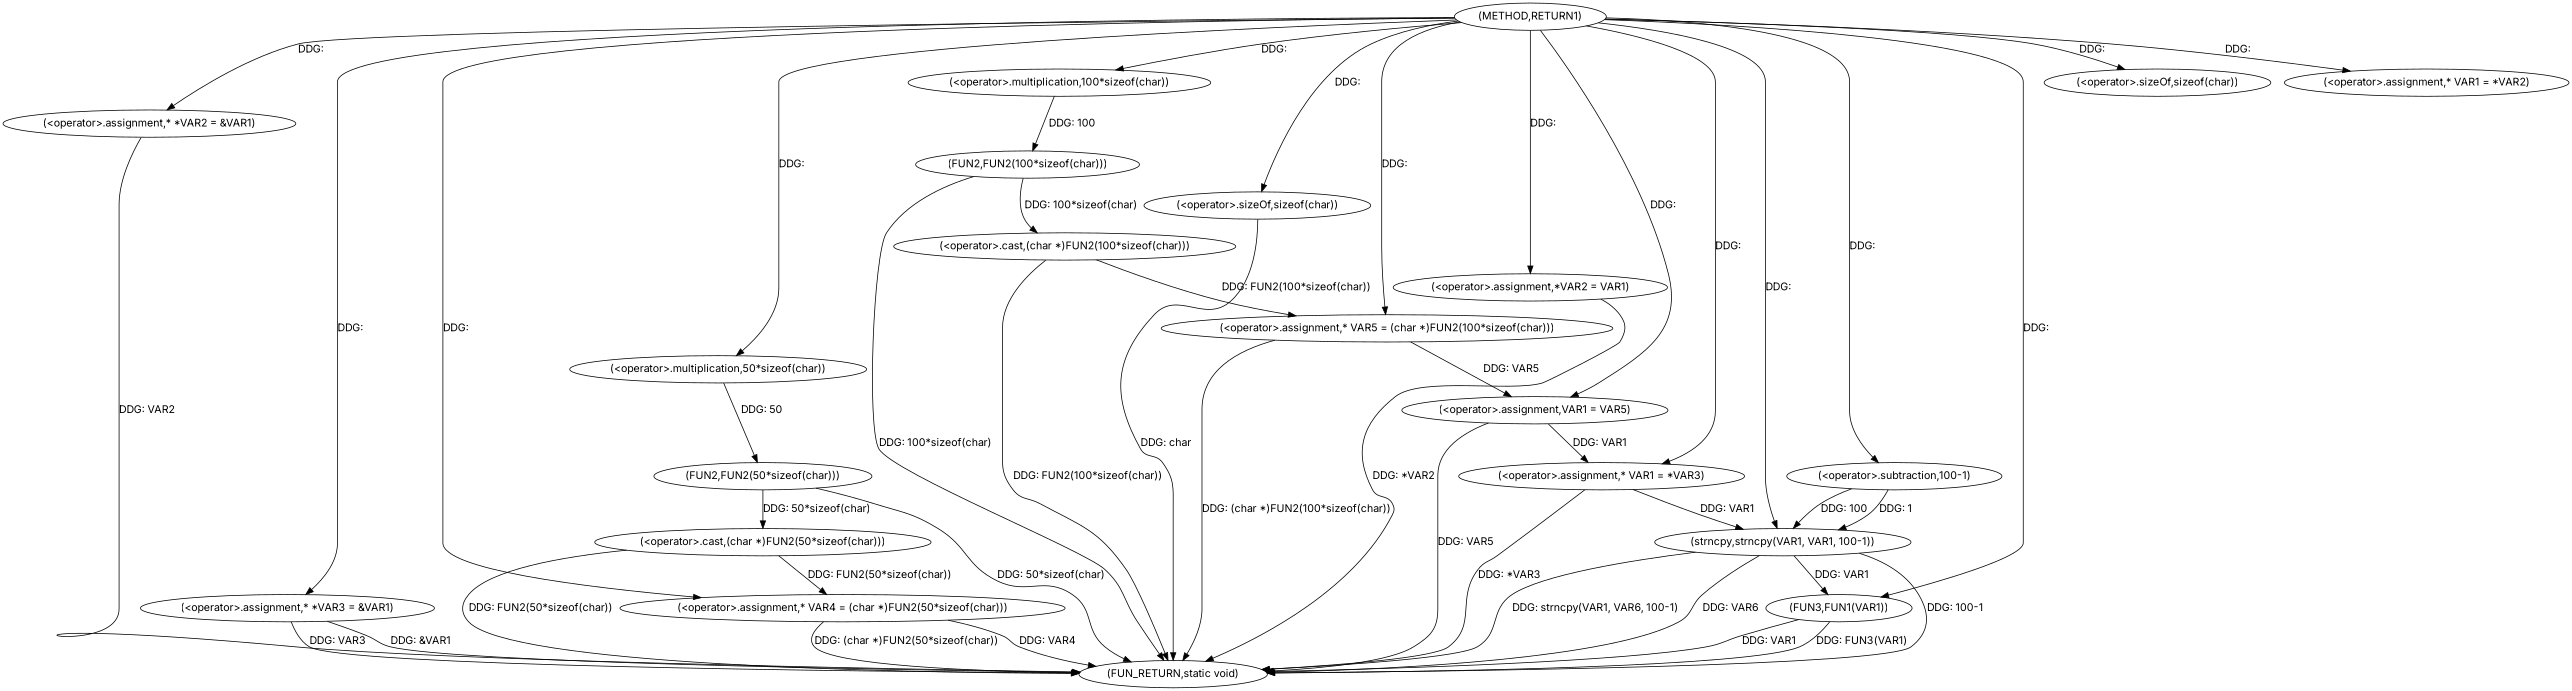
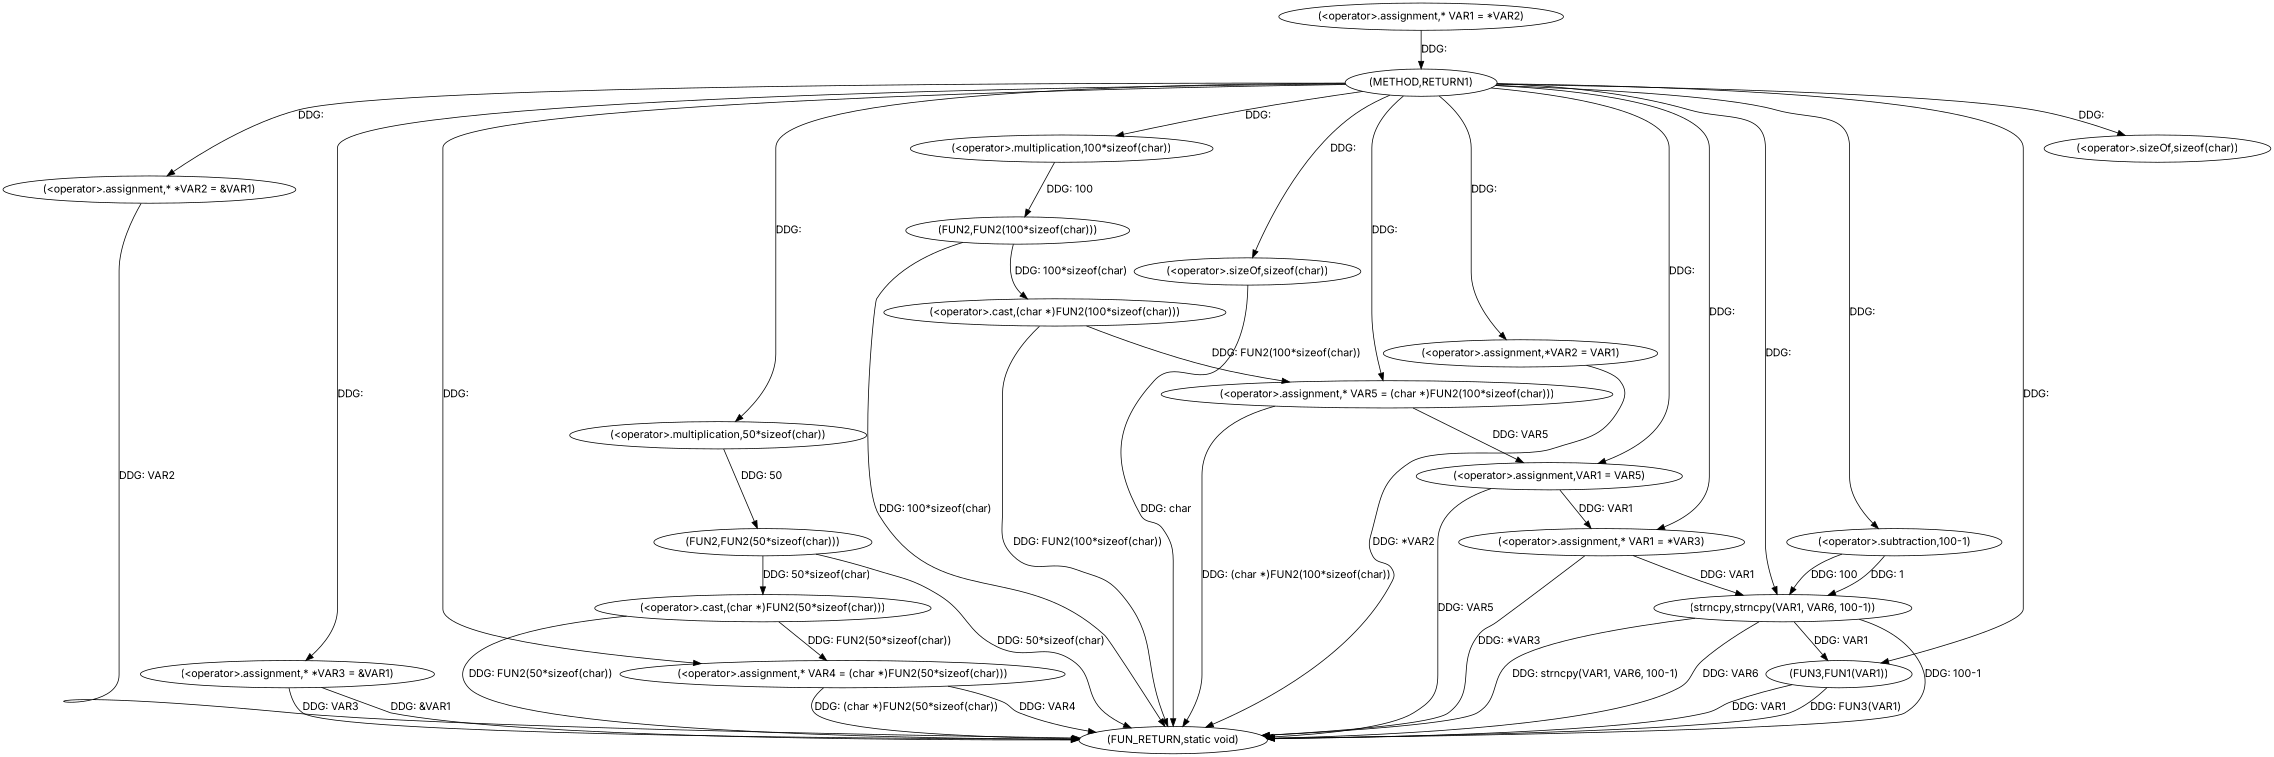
edge "(METHOD,RETURN1)" -> "(<operator>.assignment,* VAR1 = *VAR2)": reversed
node "(strncpy,strncpy(VAR1, VAR1, 100-1))": label "(strncpy,strncpy(VAR1, VAR1, 100-1))" -> "(strncpy,strncpy(VAR1, VAR6, 100-1))"
